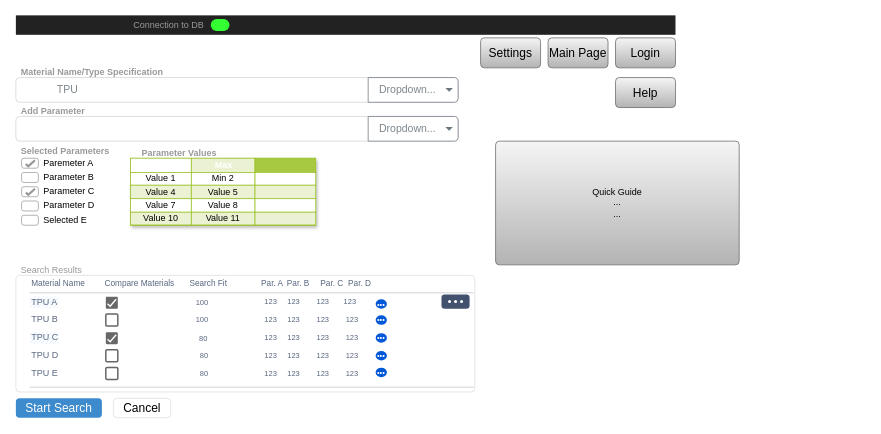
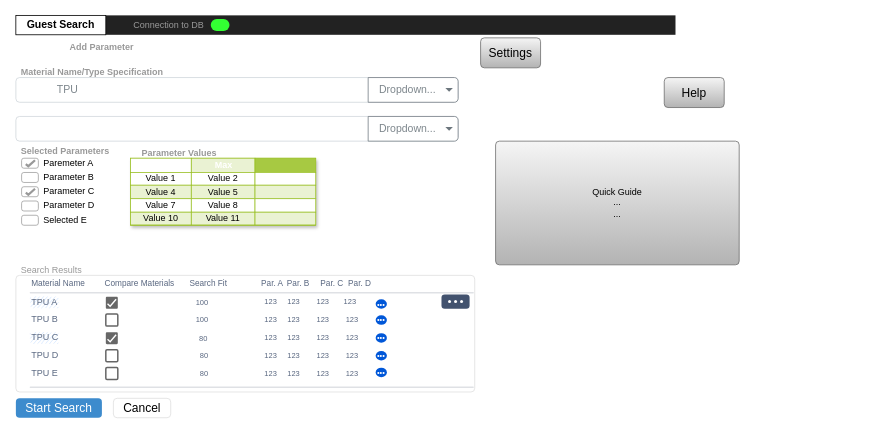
node "Guest Search": added
node "Main Page": removed
node "Login": removed
node "Help": moved (645, 93) -> (694, 93)
node "Add Parameter": moved (73, 112) -> (122, 48)
node "Min 2": label "Min 2" -> "Value 2"
